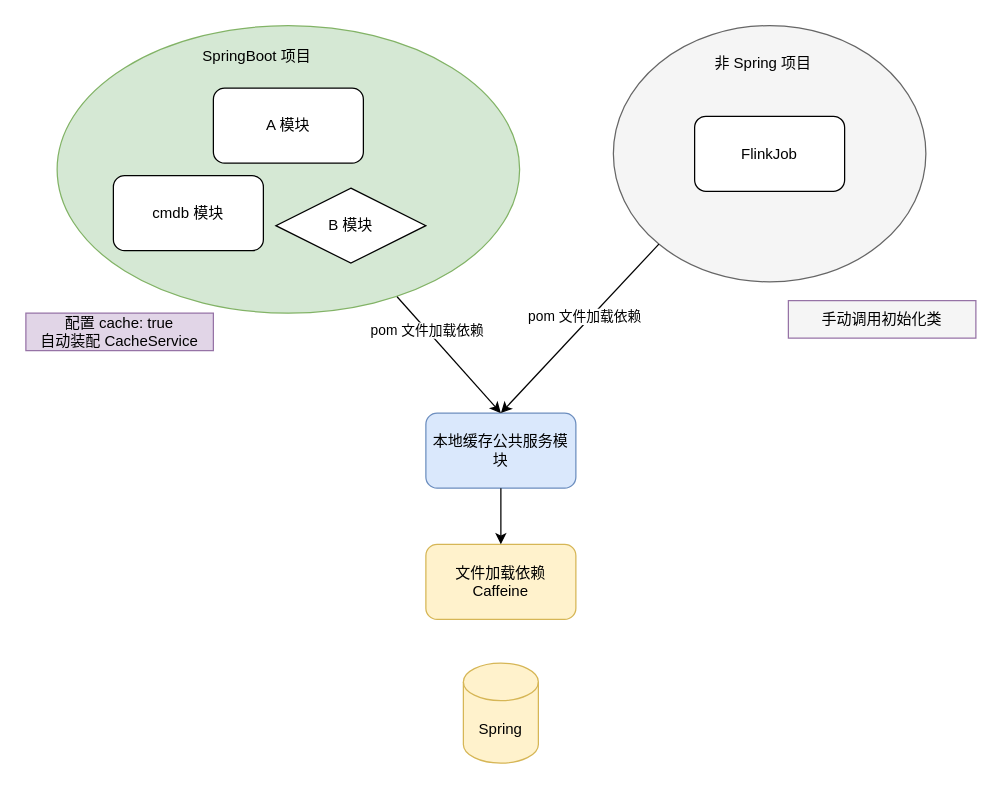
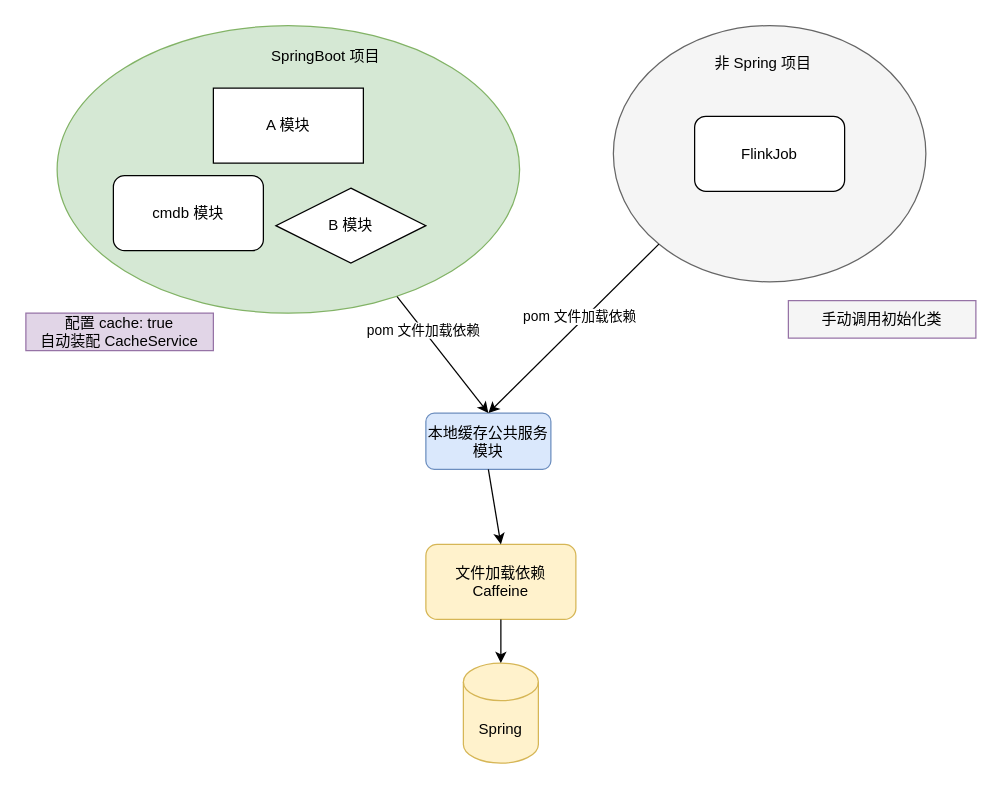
node "SpringBoot 项目": moved (257, 57) -> (326, 57)
node "A 模块": shape rounded rectangle -> rectangle
node "本地缓存公共服务模块": size 150x75 -> 125x56
edge "文件加载依赖 Caffeine" -> "Spring": added
